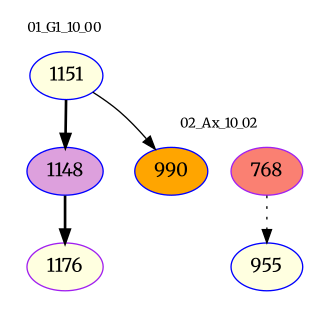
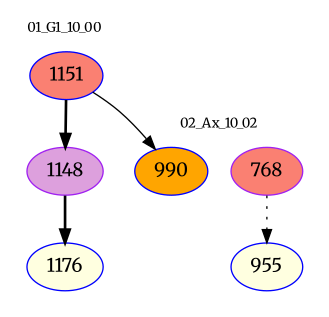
node "1151": fillcolor lightyellow -> salmon
node "1148": color blue -> purple
node "1176": color purple -> blue
